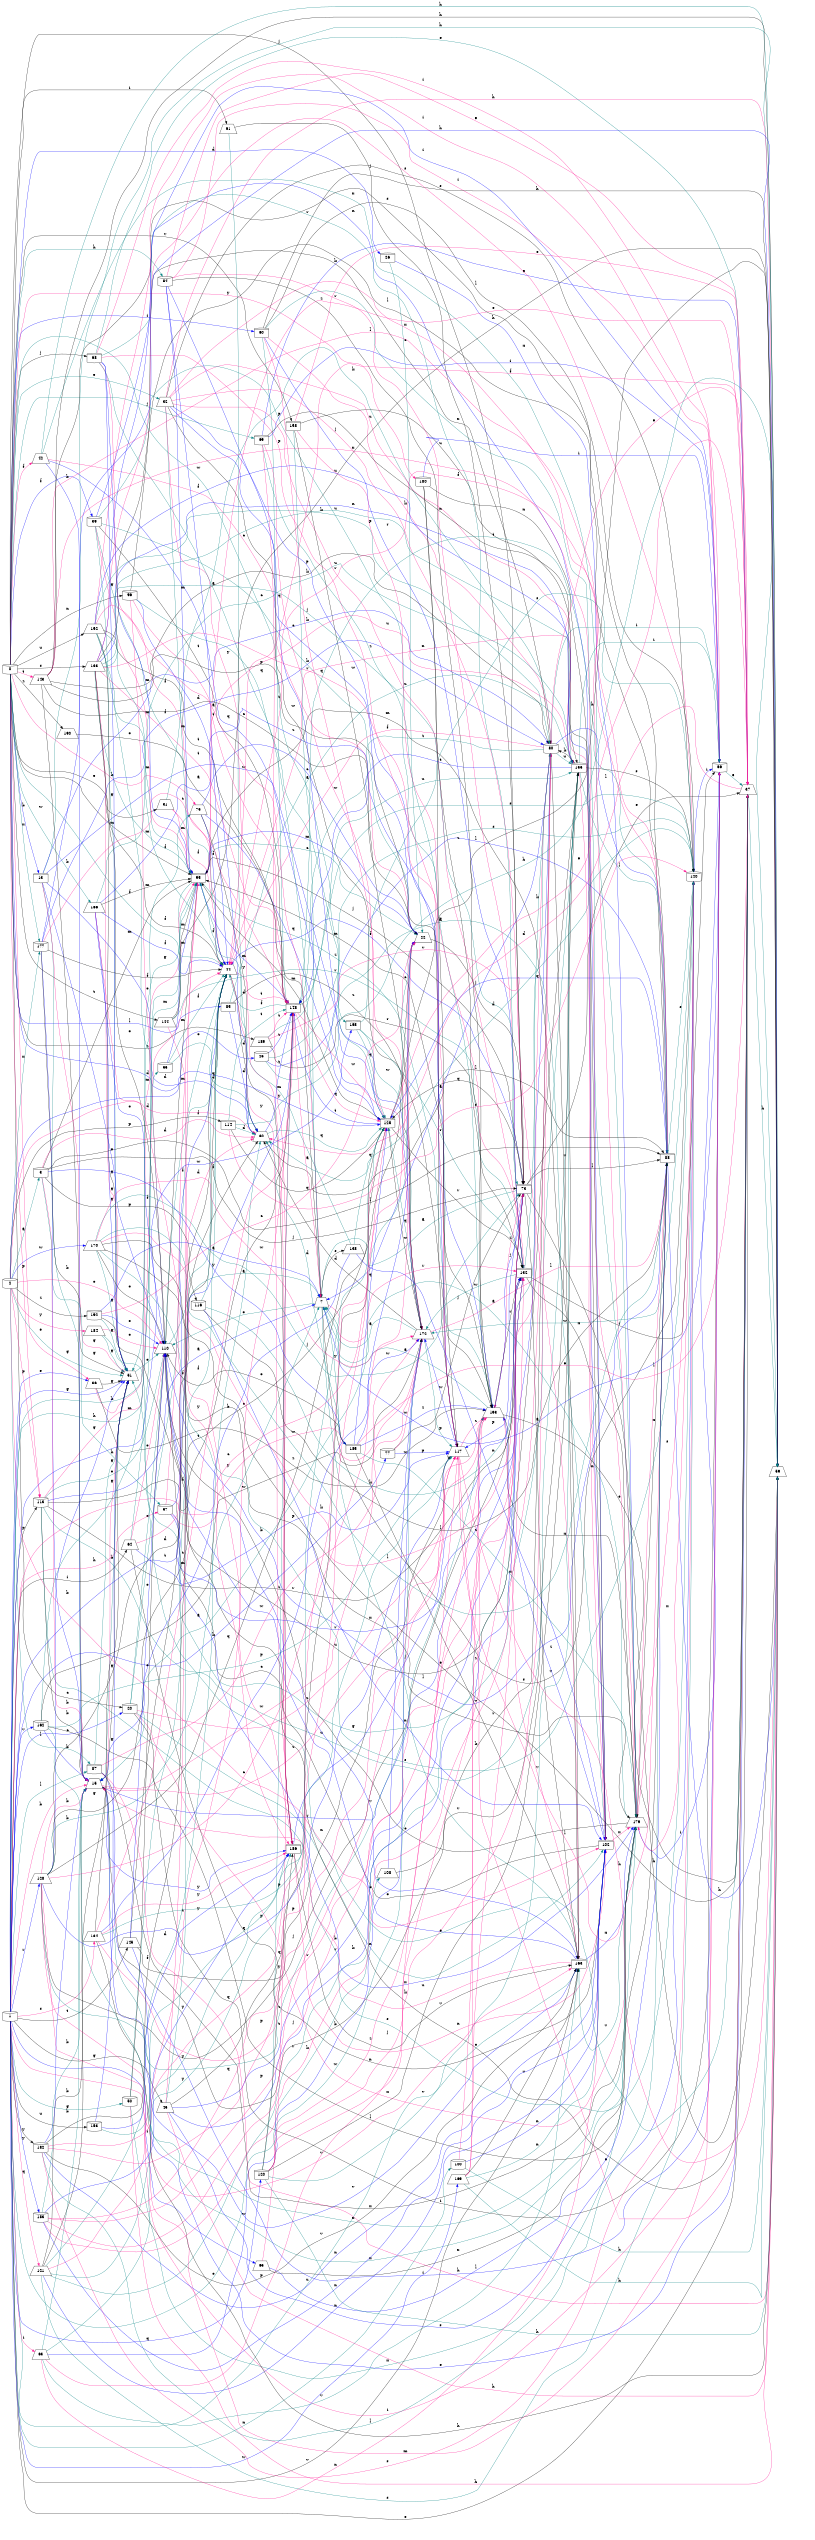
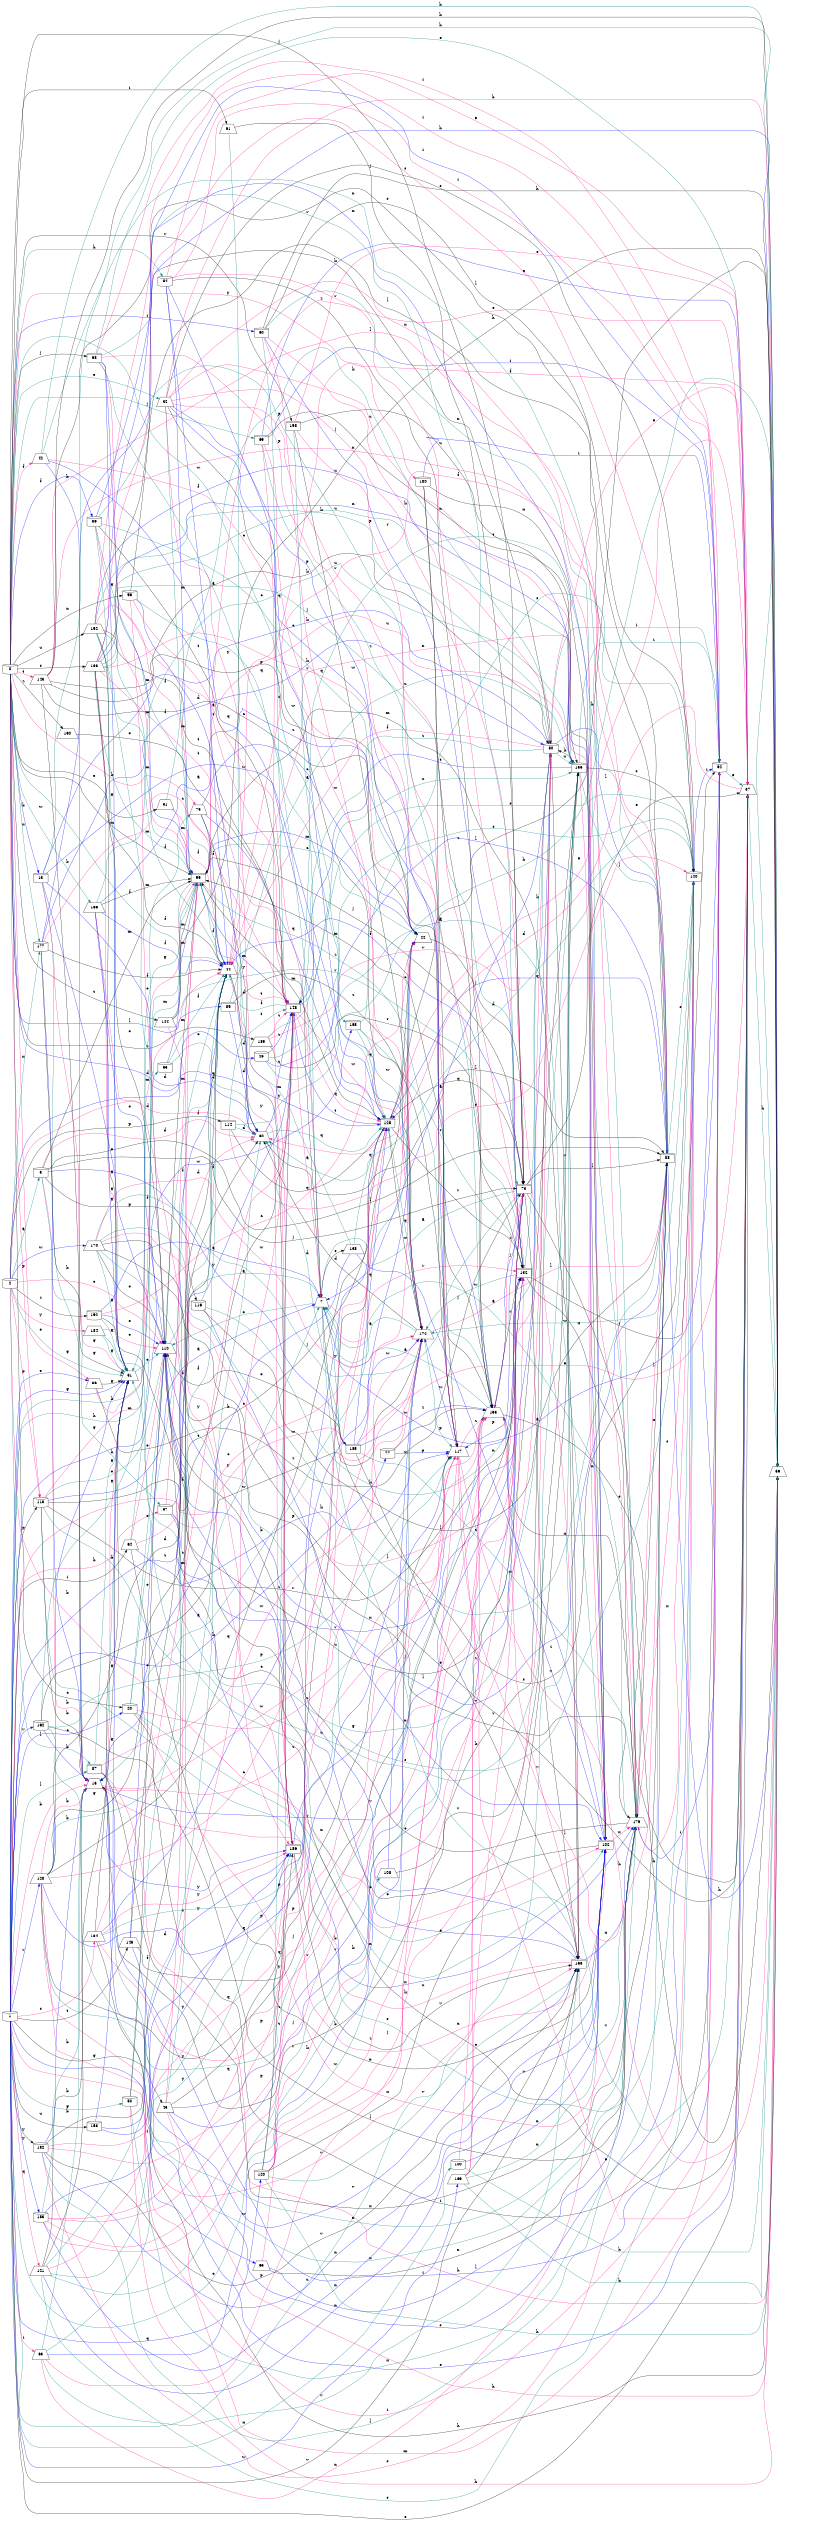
node "26": removed
node "66": label "66" -> "62"
edge "153" -> "125": color teal -> blue
